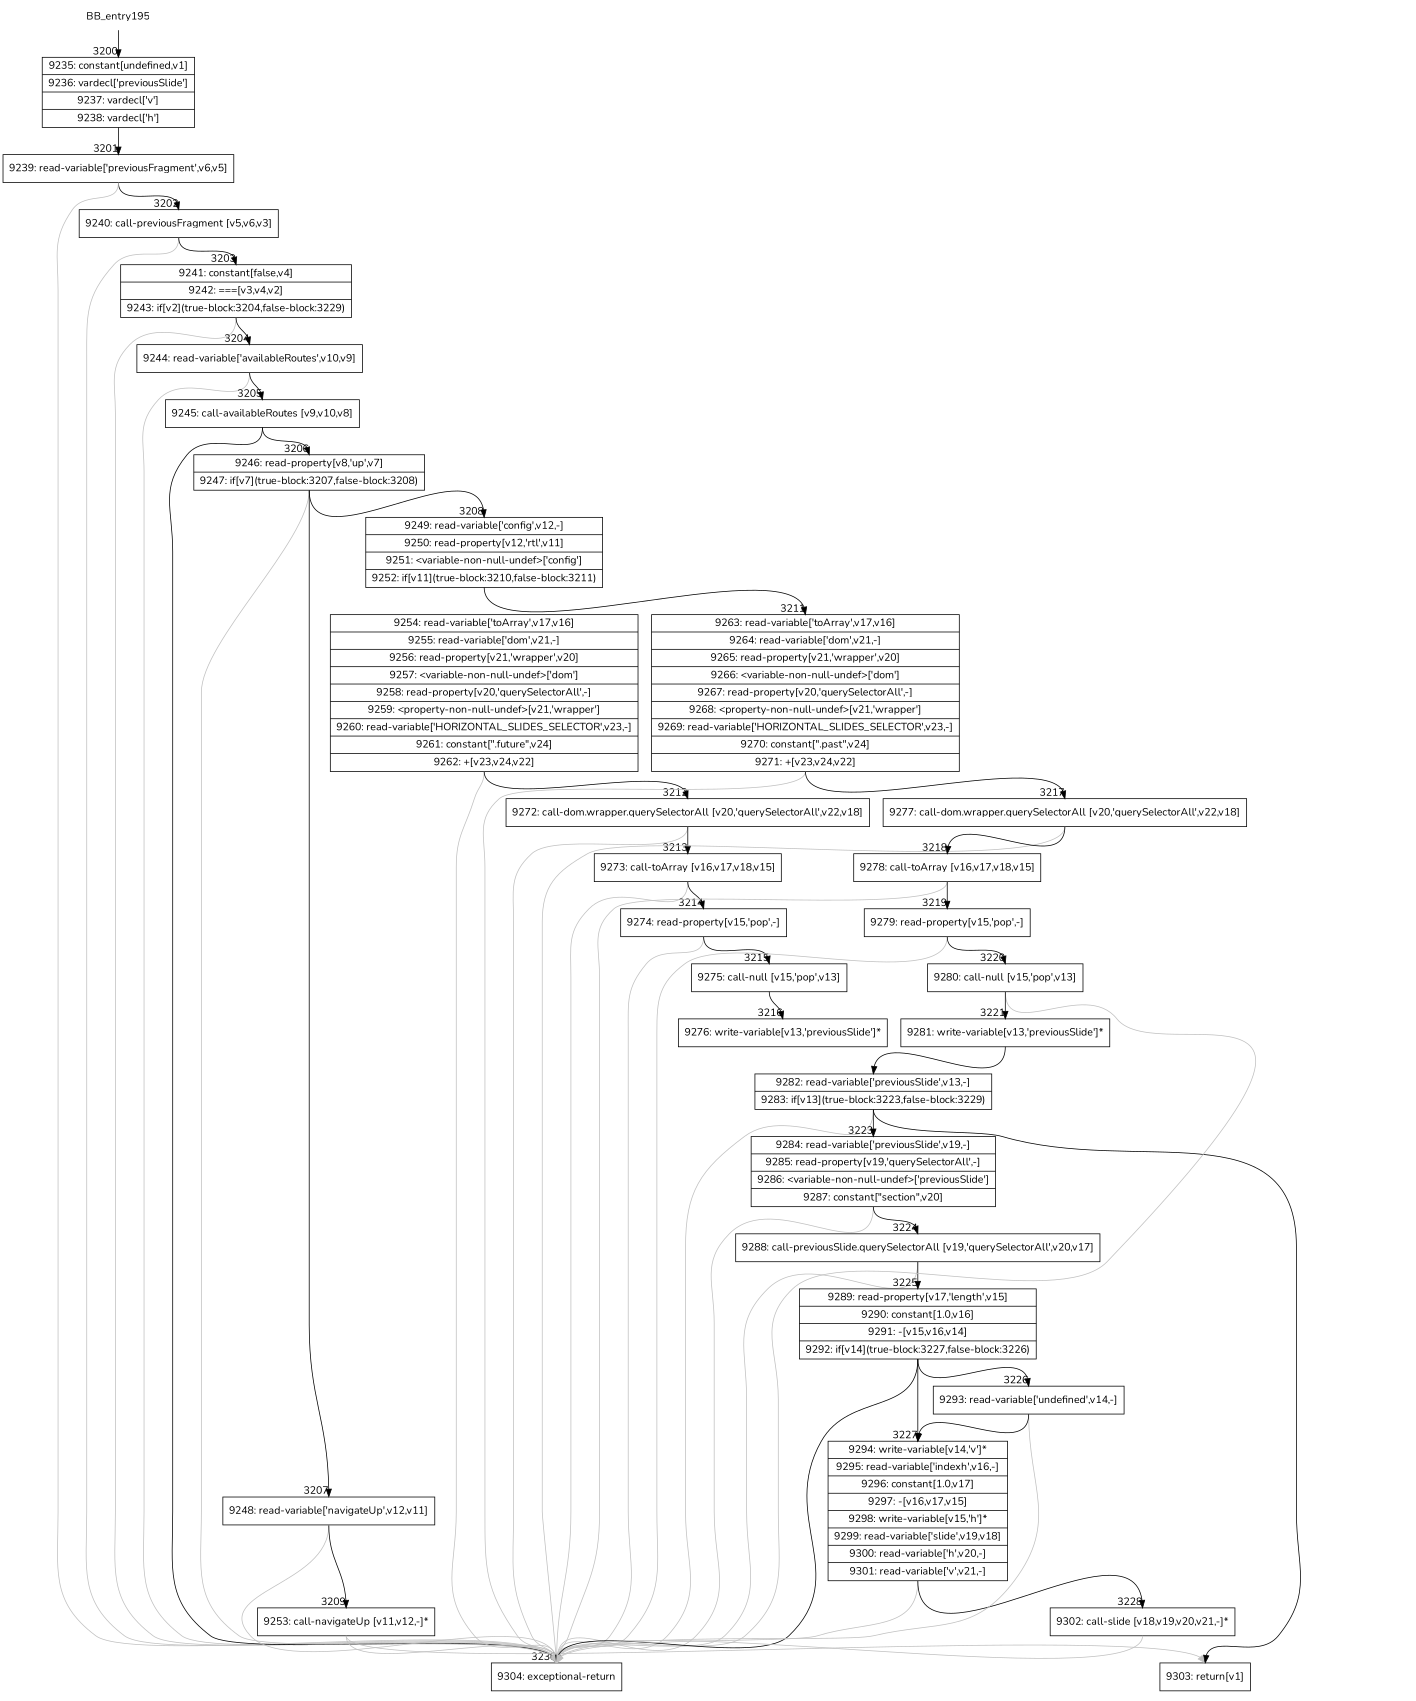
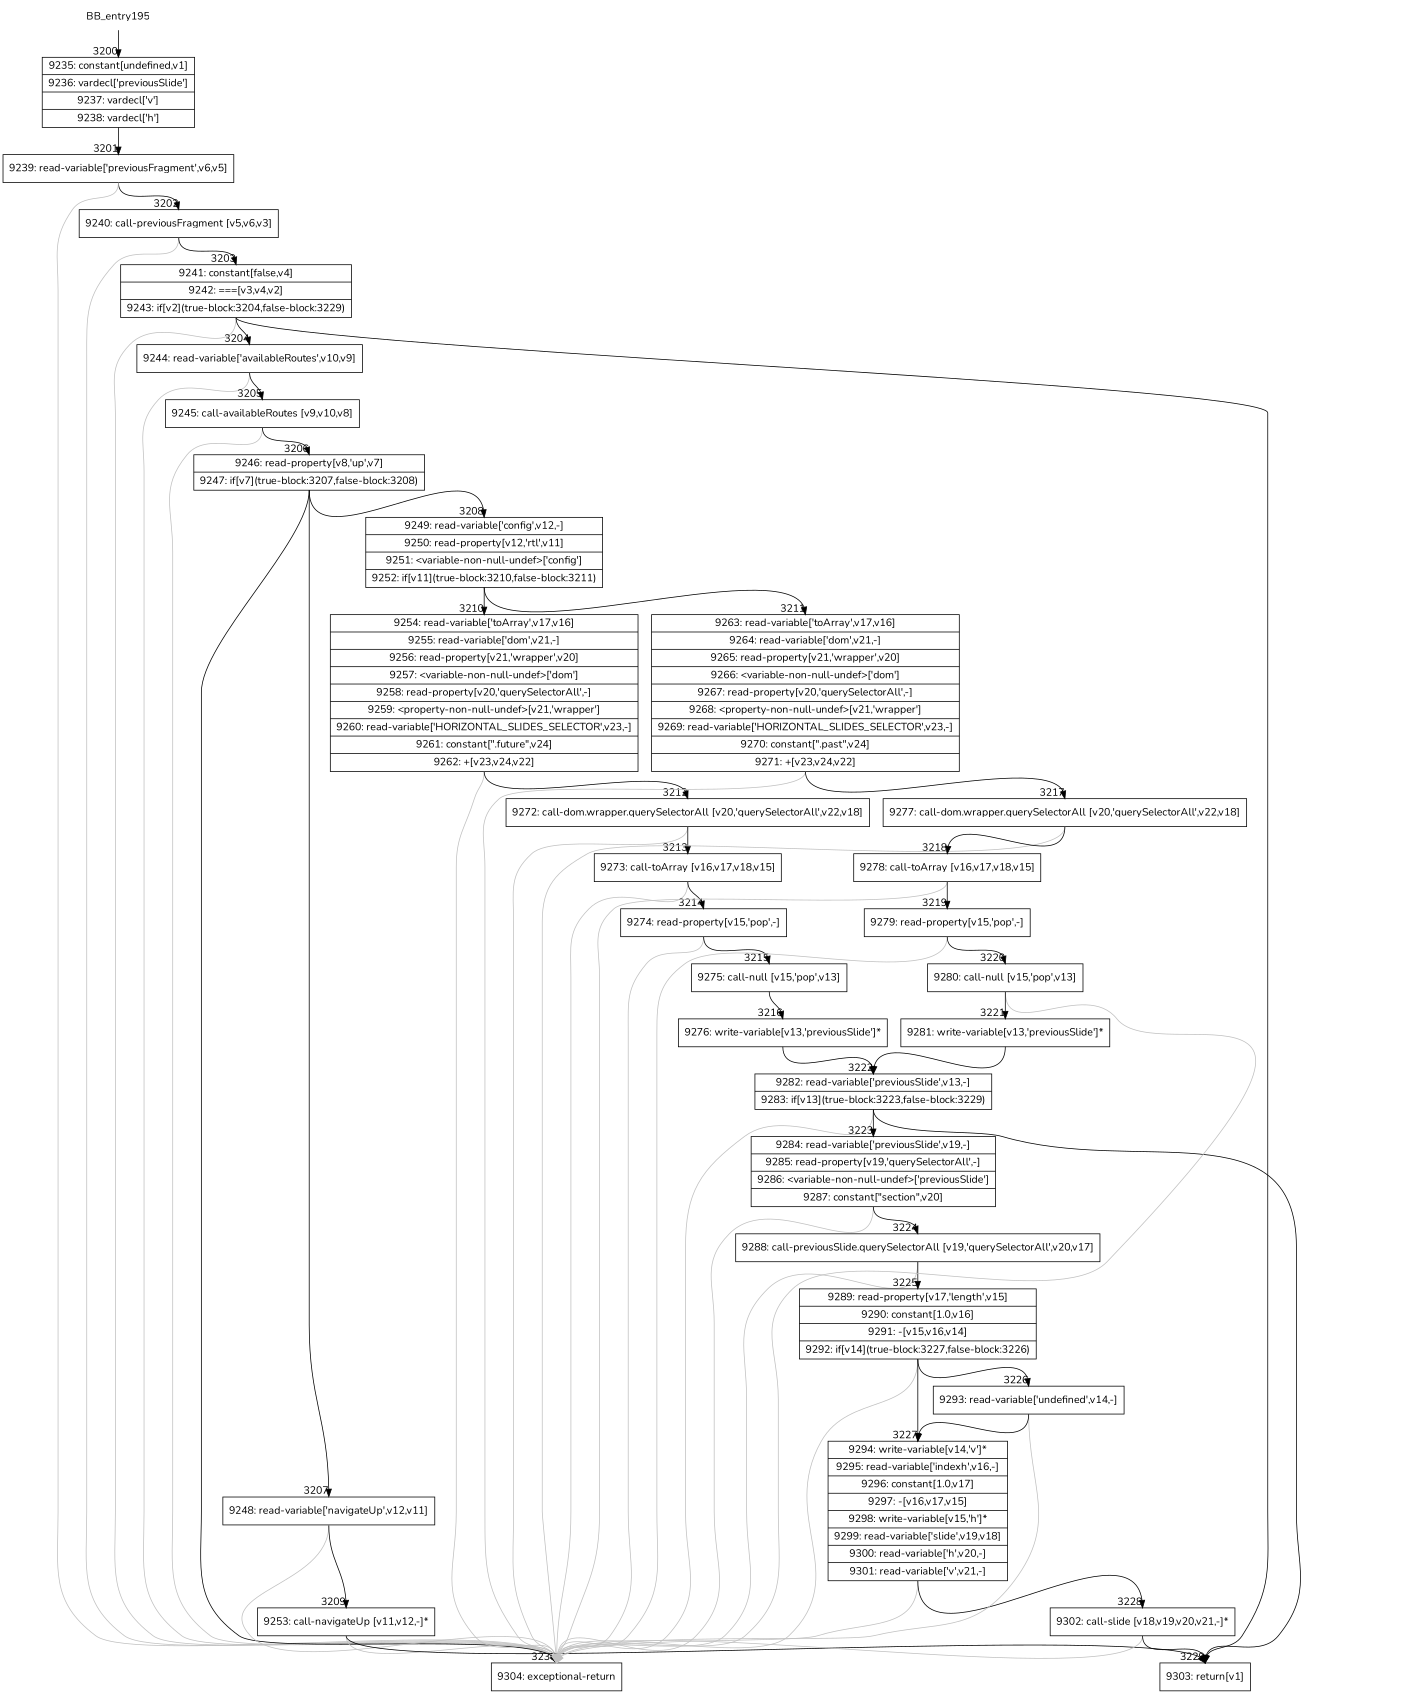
edge "9241: constant[false,v4]" -> "9303: return[v1]": added
edge "9249: read-variable['config',v12,-]" -> "9254: read-variable['toArray',v17,v16]": added
edge "9276: write-variable[v13,'previousSlide']*" -> "9282: read-variable['previousSlide',v13,-]": added
edge "9245: call-availableRoutes [v9,v10,v8]" -> "9304: exceptional-return": color black -> gray
edge "9246: read-property[v8,'up',v7]" -> "9304: exceptional-return": color gray -> black
edge "9289: read-property[v17,'length',v15]" -> "9304: exceptional-return": color black -> gray
edge "9253: call-navigateUp [v11,v12,-]*" -> "9303: return[v1]": color gray -> black
edge "9302: call-slide [v18,v19,v20,v21,-]*" -> "9303: return[v1]": added
